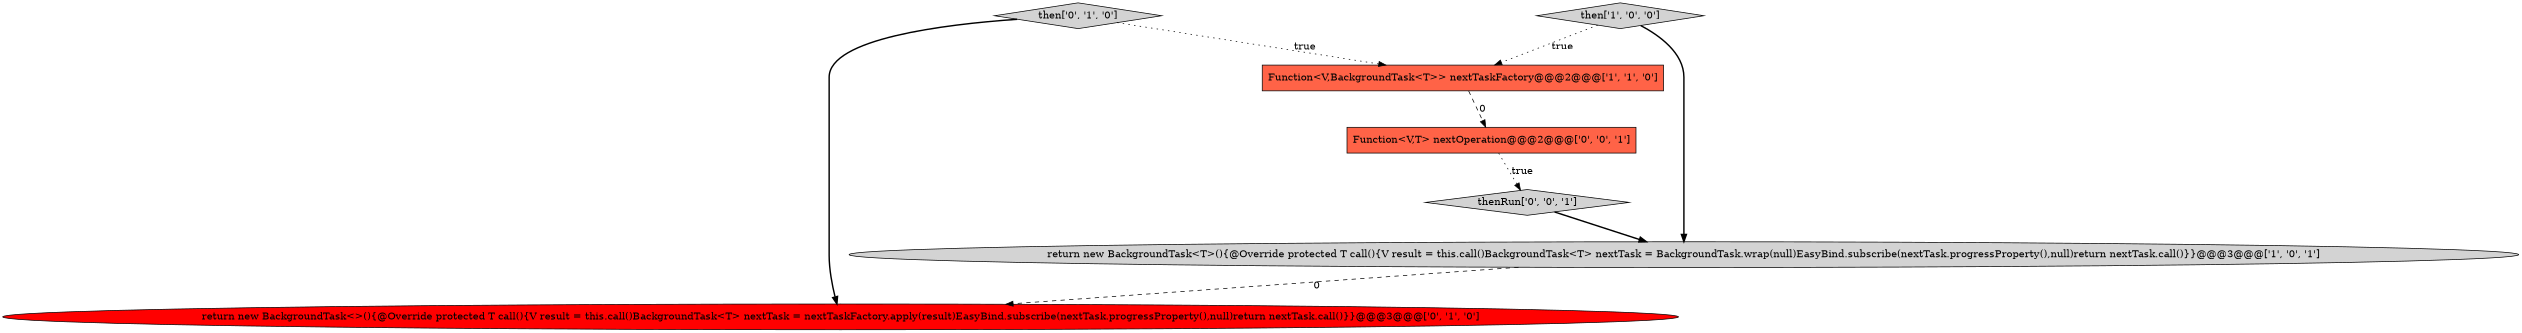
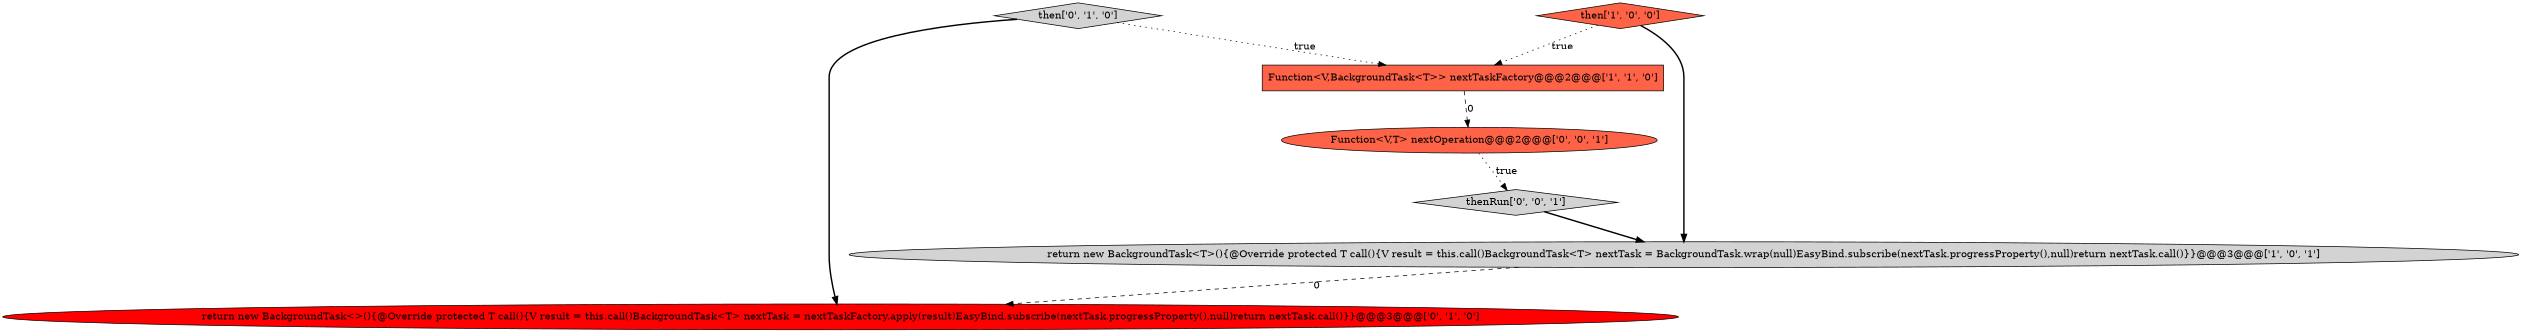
node "then['1', '0', '0']": fillcolor lightgray -> tomato
node "Function<V,T> nextOperation@@@2@@@['0', '0', '1']": shape box -> ellipse
